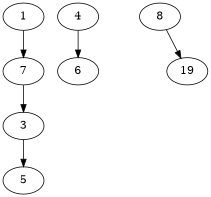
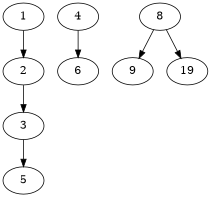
node "7": label "7" -> "2"
node "9": added
